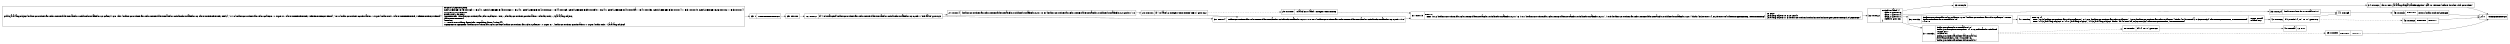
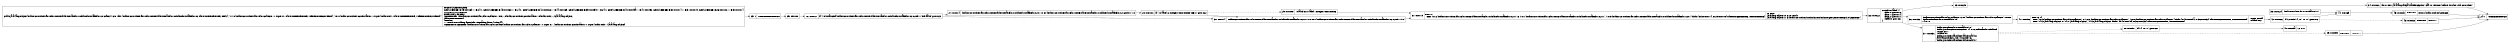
edge "32: 0x0022" -> "35: 0x002d": removed
